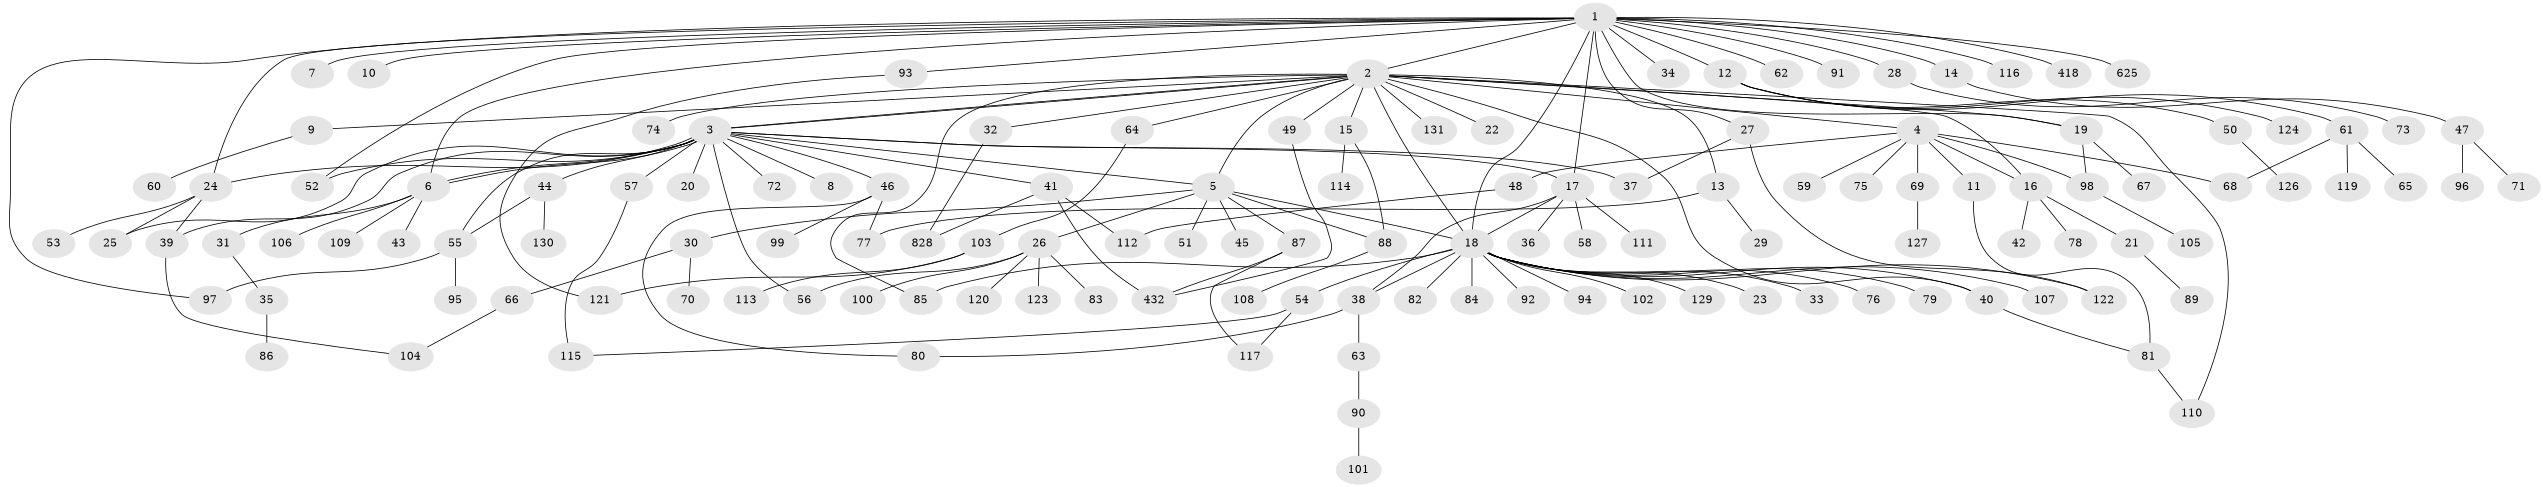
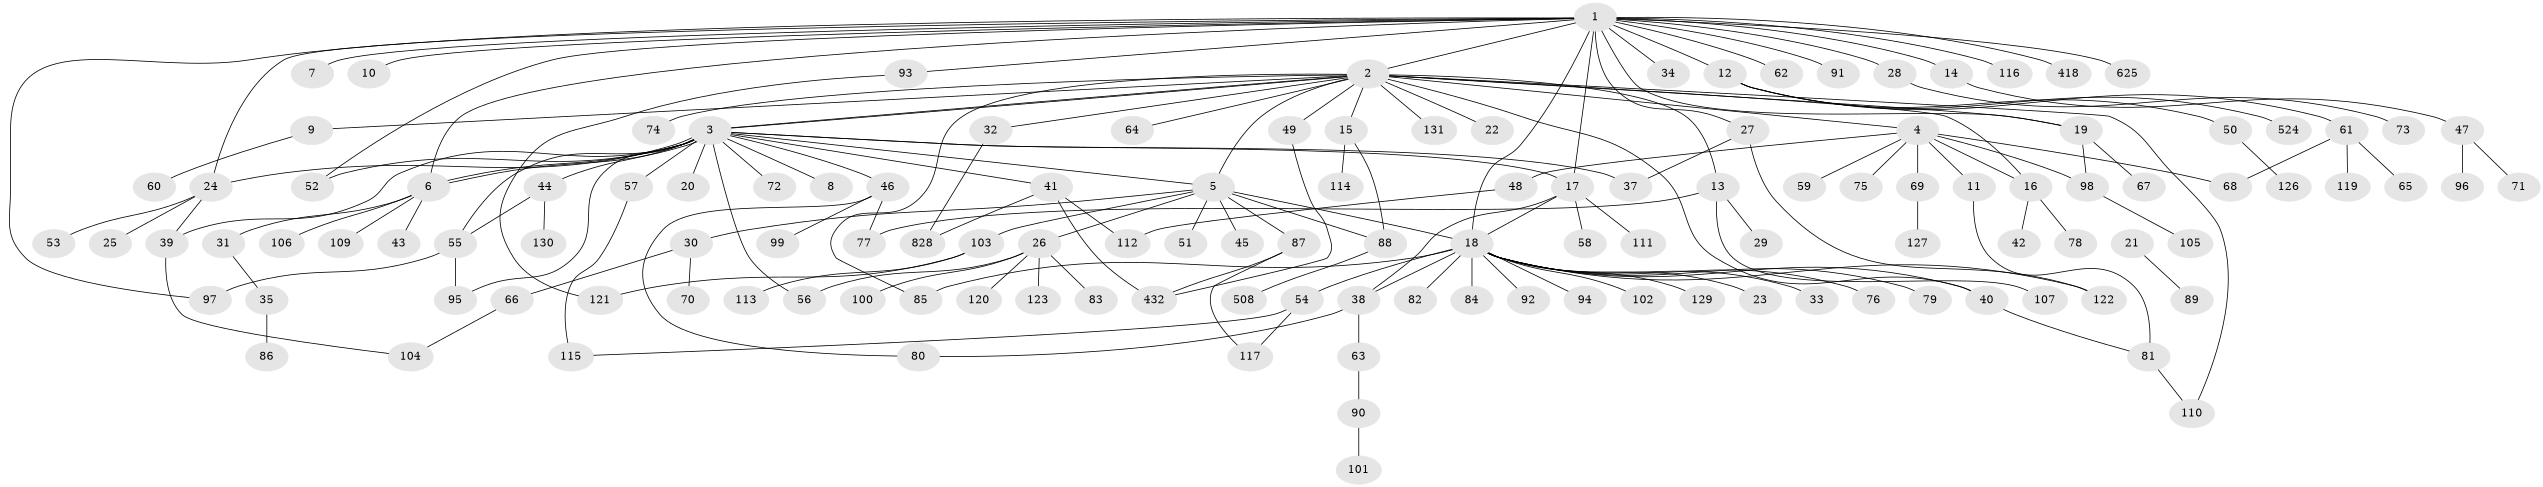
node "124": label "124" -> "524"
edge "3" -- "25": now "3" -- "95"
edge "2" -- "18": removed
edge "64" -- "103": now "5" -- "103"
edge "16" -- "21": removed
node "36": removed
edge "18" -- "107": now "13" -- "107"
node "108": label "108" -> "508"
